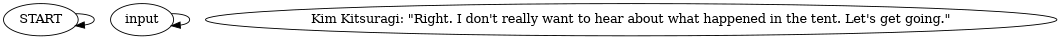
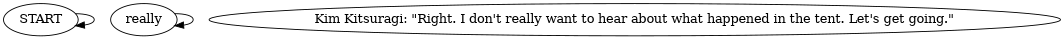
node "input": label "input" -> "really"
